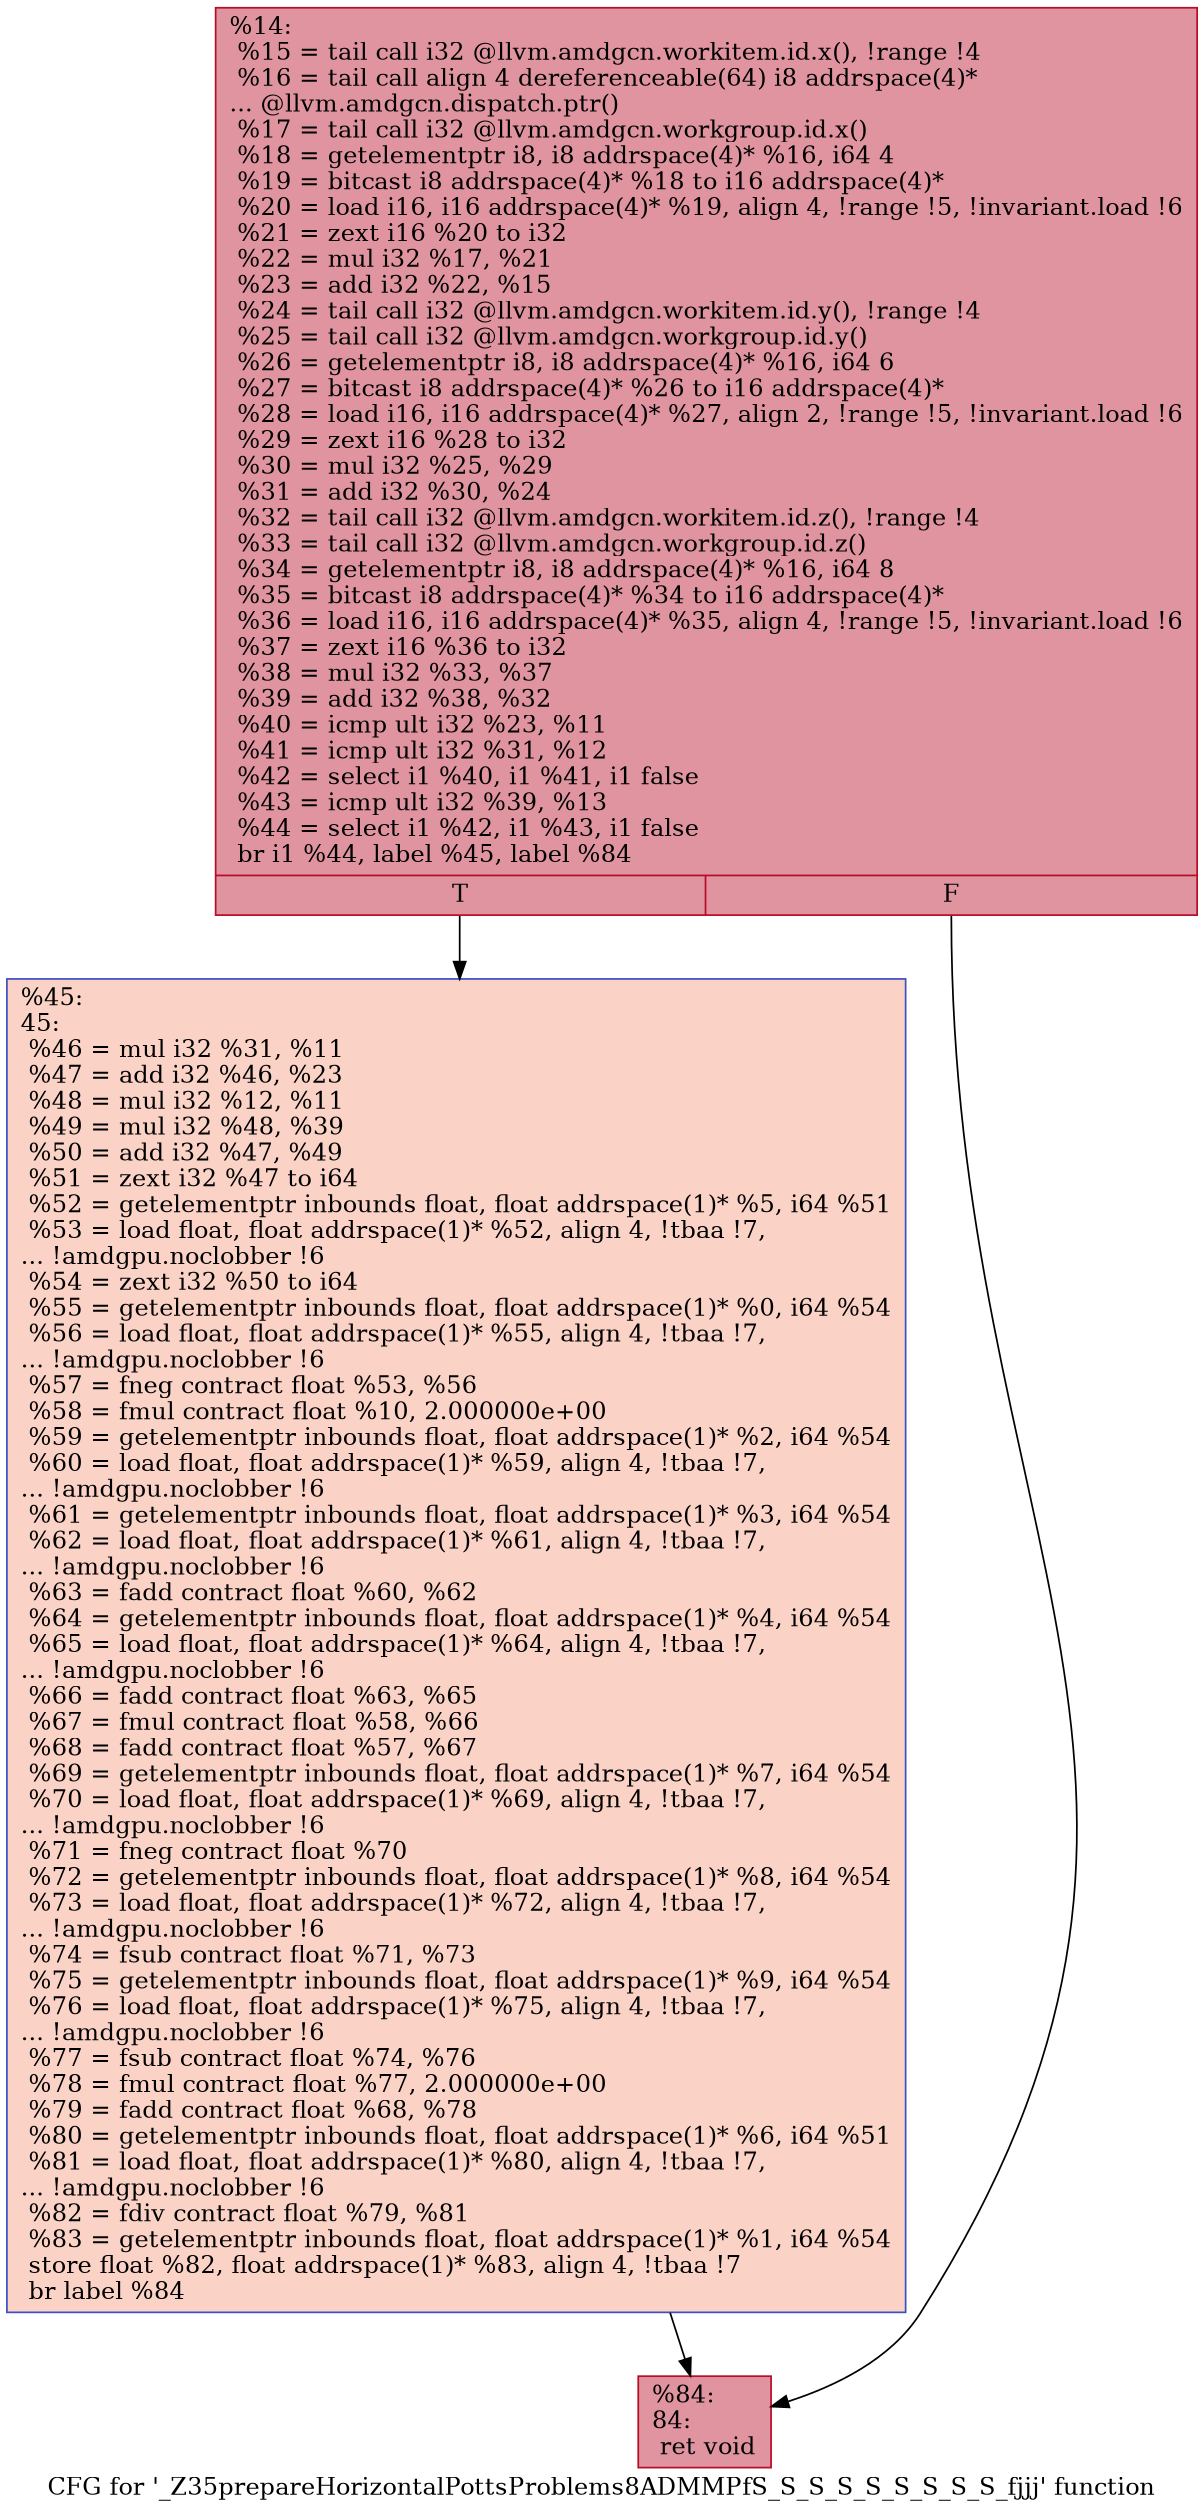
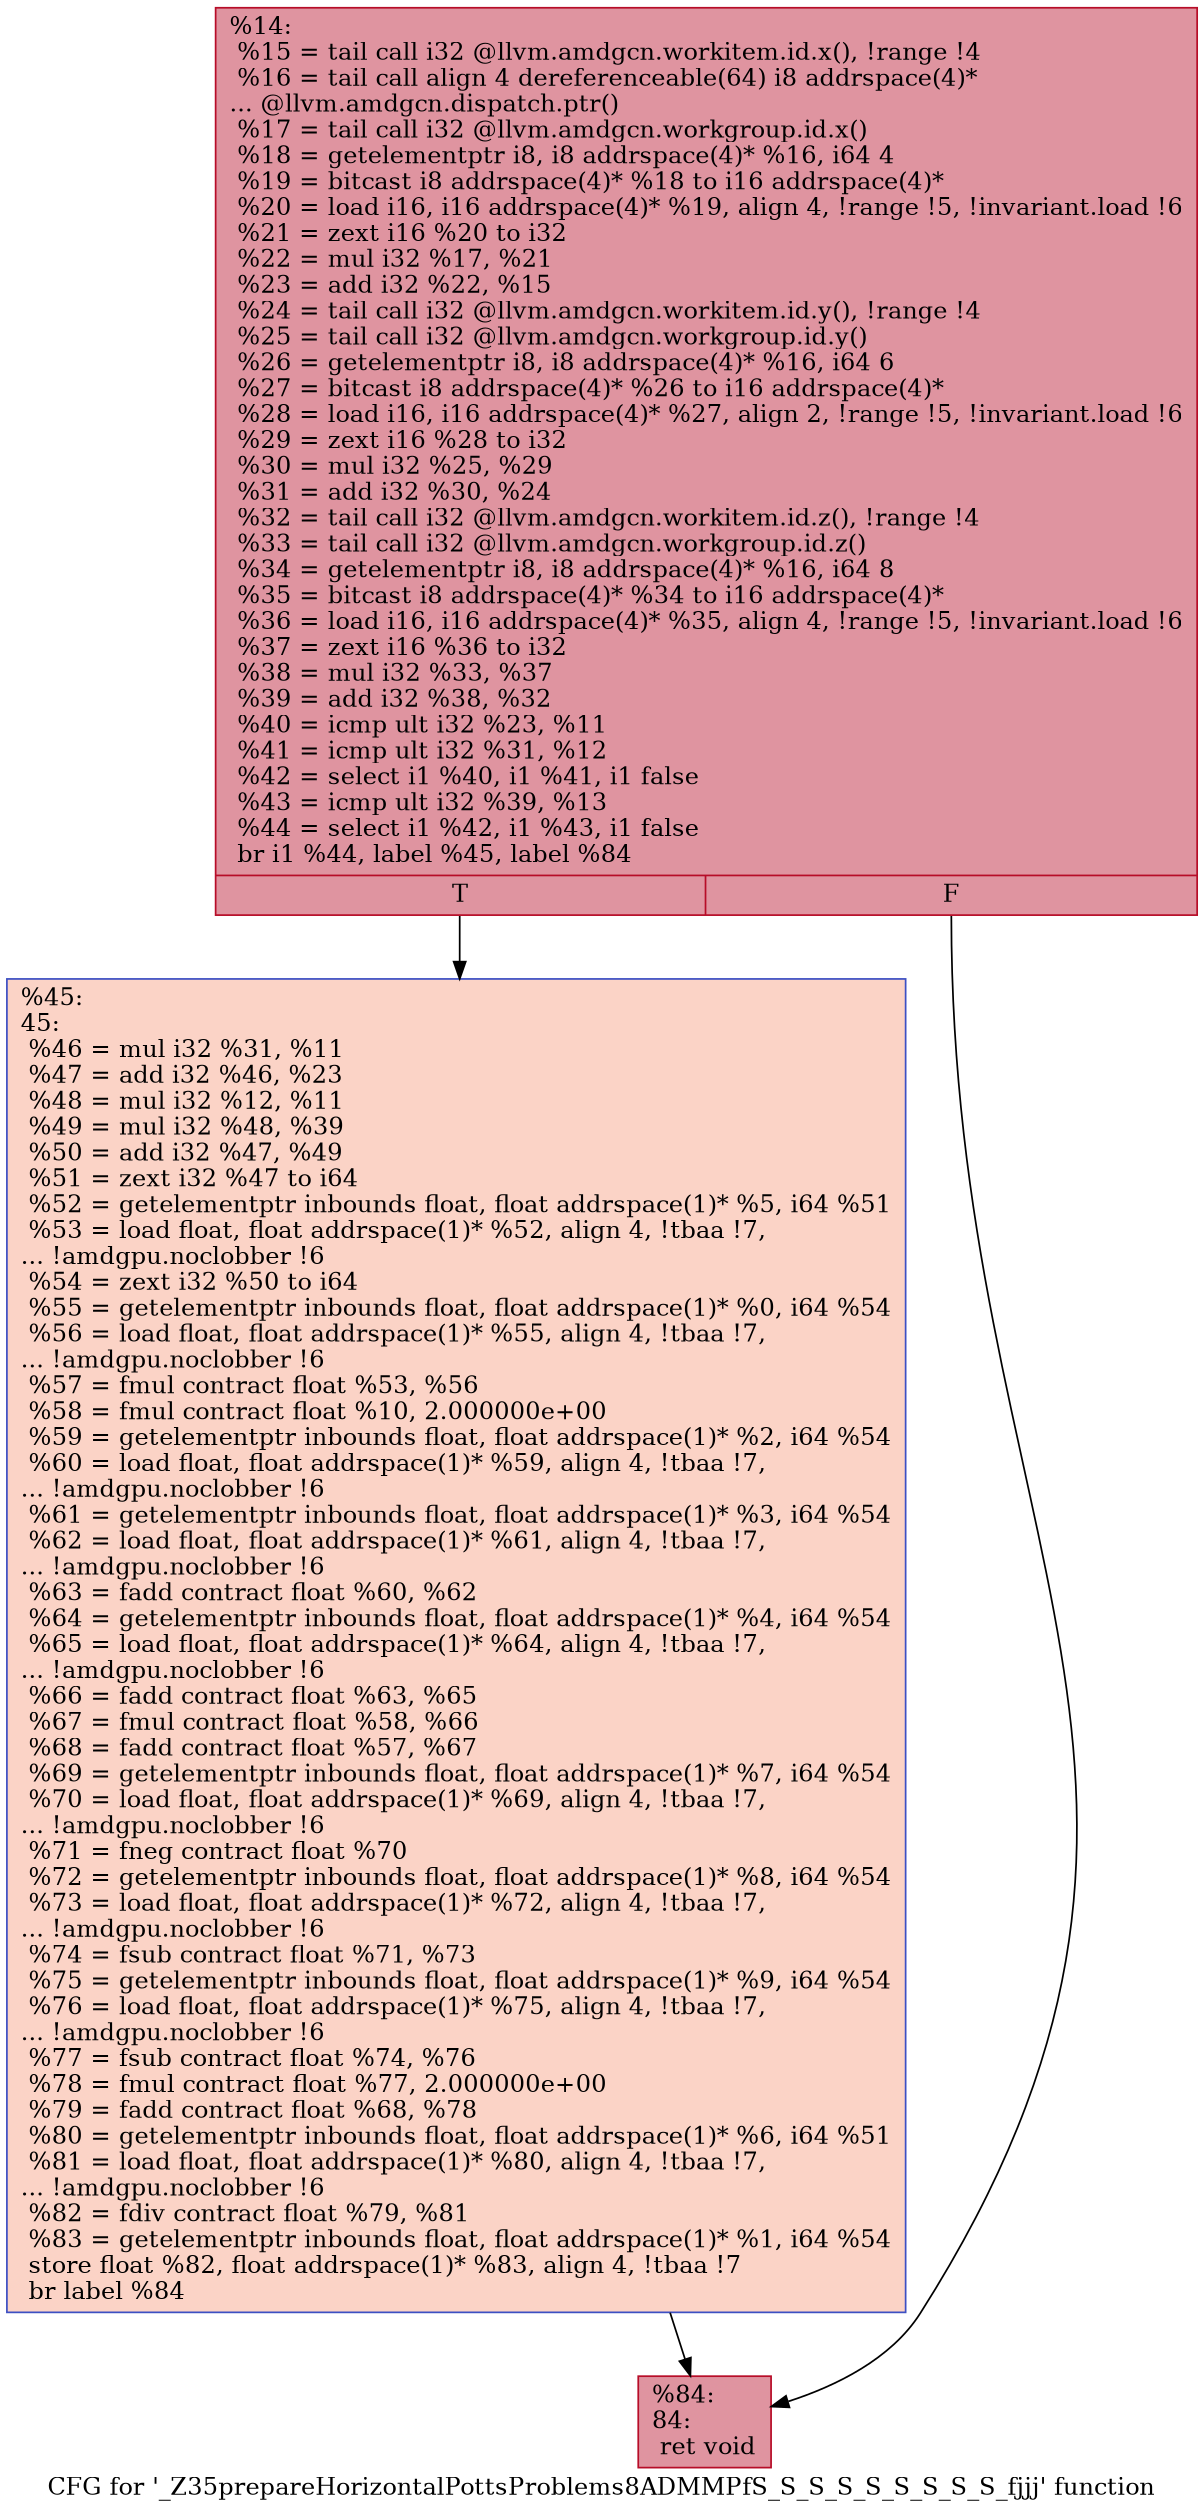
node "%45:": text "%57 = fneg contract float %53, %56" -> "%57 = fmul contract float %53, %56"
